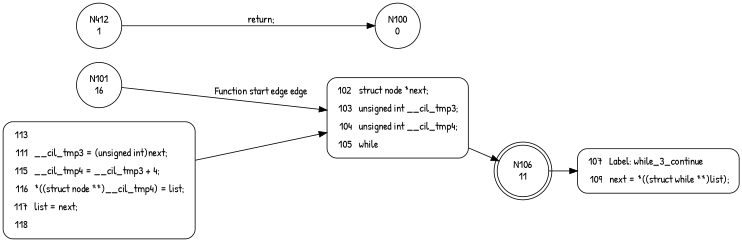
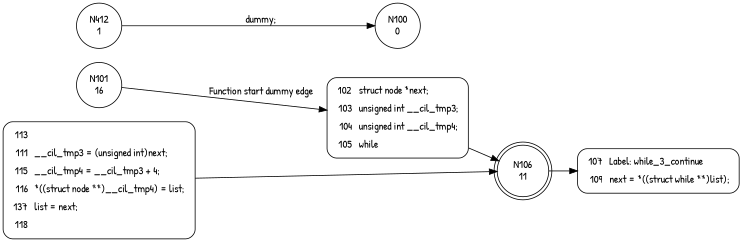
edge "N412 1" -> "N100 0": label "return;" -> "dummy;"
edge "N101 16" -> "102": label "Function start edge edge" -> "Function start dummy edge"
edge "113" -> "102": now "113" -> "N106 11"
node "113": text "117" -> "137"
